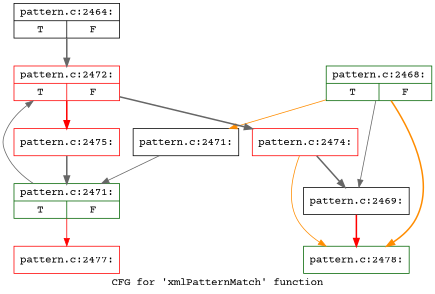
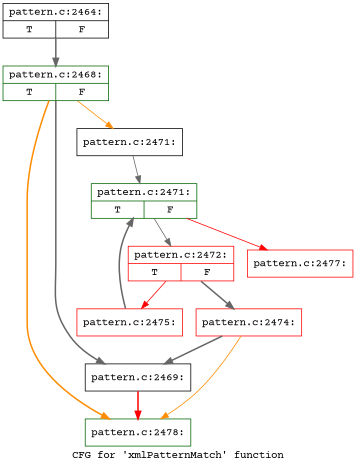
edge "pattern.c:2464:" -> "pattern.c:2472:": now "pattern.c:2464:" -> "pattern.c:2468:"
edge "pattern.c:2472:" -> "pattern.c:2475:": style bold -> solid
edge "pattern.c:2468:" -> "pattern.c:2469:": style solid -> bold
